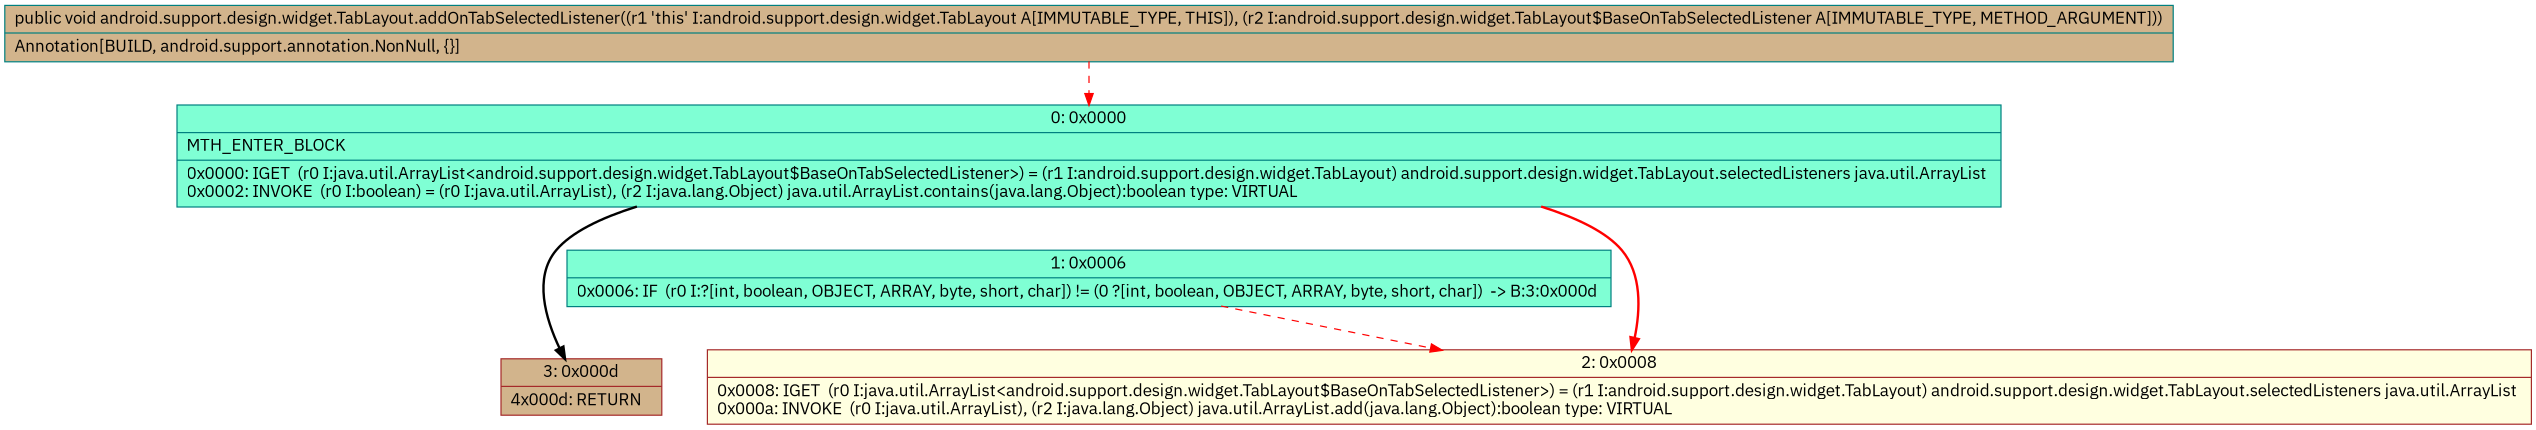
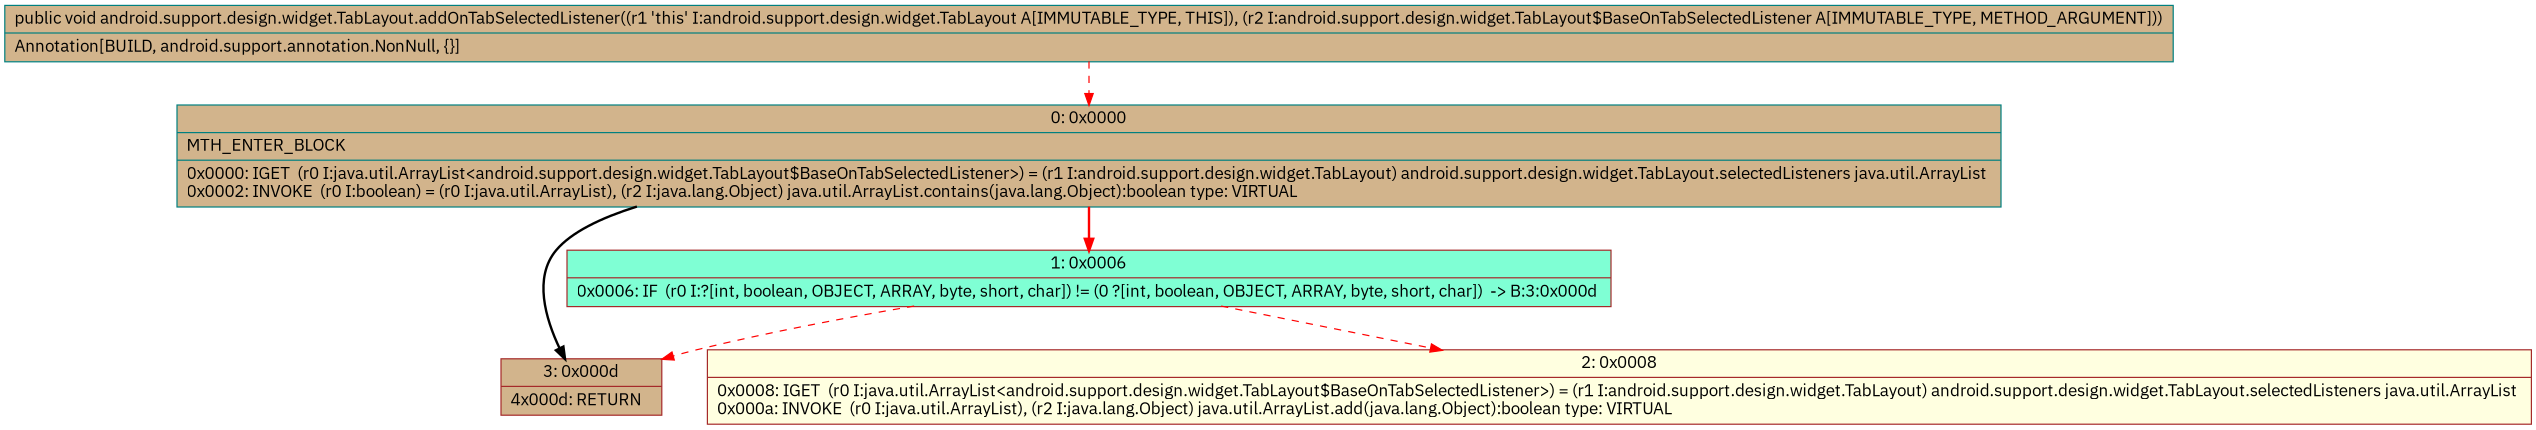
node "0: 0x0000": fillcolor aquamarine -> tan
edge "0: 0x0000" -> "2: 0x0008": now "0: 0x0000" -> "1: 0x0006"
node "1: 0x0006": color teal -> brown
edge "1: 0x0006" -> "3: 0x000d": added
